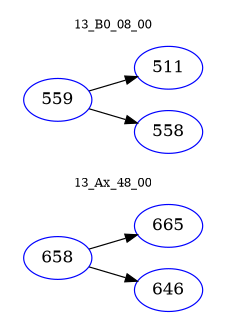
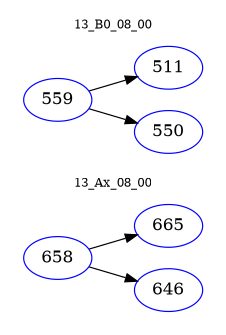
node "558": label "558" -> "550"
cluster "13_Ax_48_00": label "13_Ax_48_00" -> "13_Ax_08_00"
